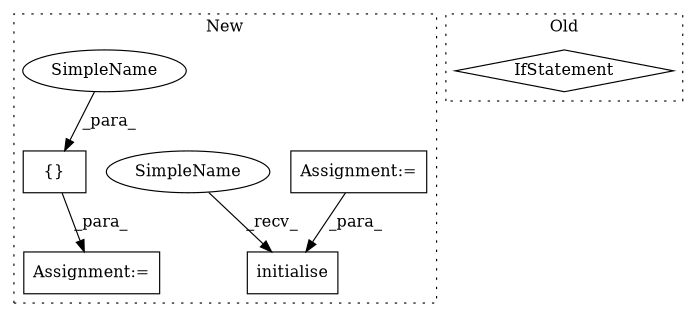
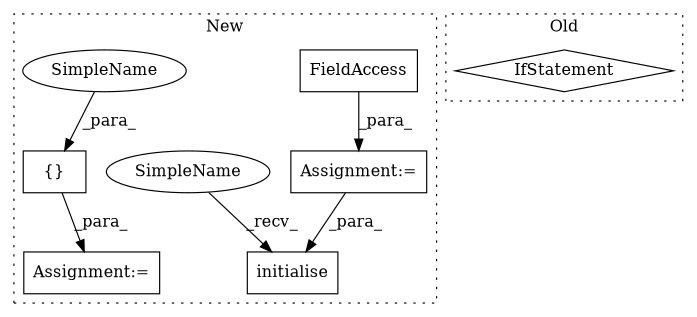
node "FieldAccess": added
